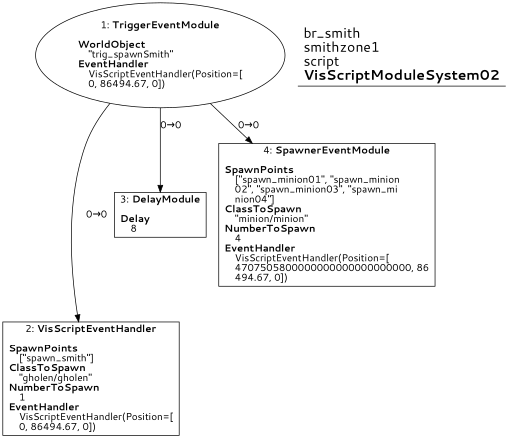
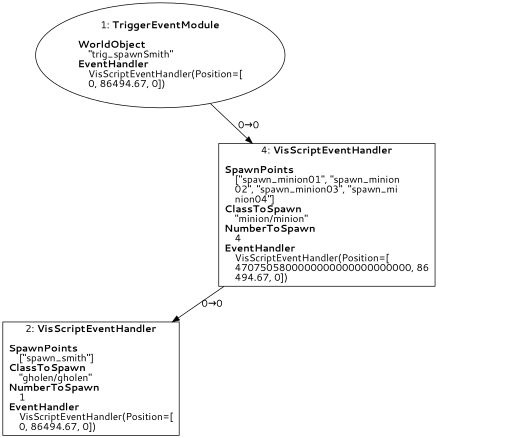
node "br_smith": removed
node "4:": text "SpawnerEventModule" -> "VisScriptEventHandler"
edge "1:" -> "2:": now "4:" -> "2:"
node "3:": removed
